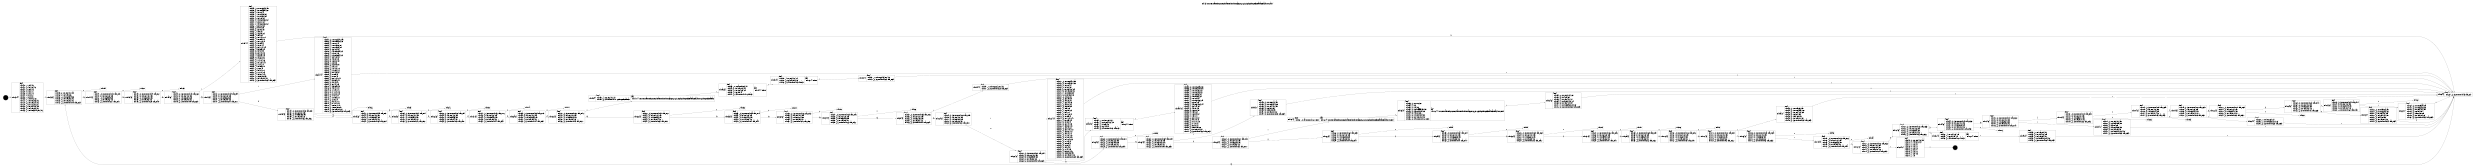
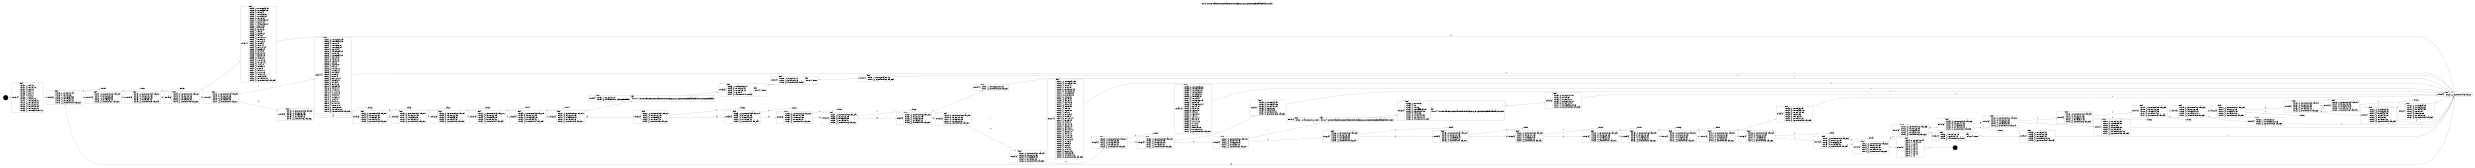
node "0x401a89 [23]": removed
